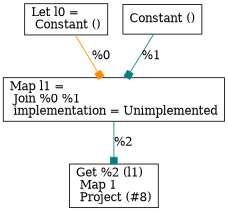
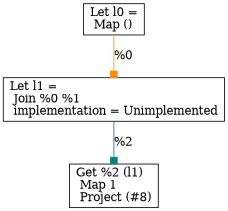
node "Let l0 = Constant ()": label "Let l0 = Constant ()" -> "Let l0 = Map ()"
node "Constant ()": removed
node "Map l1 = Join %0 %1 implementation = Unimplemented": label "Map l1 = Join %0 %1 implementation = Unimplemented" -> "Let l1 = Join %0 %1 implementation = Unimplemented"
